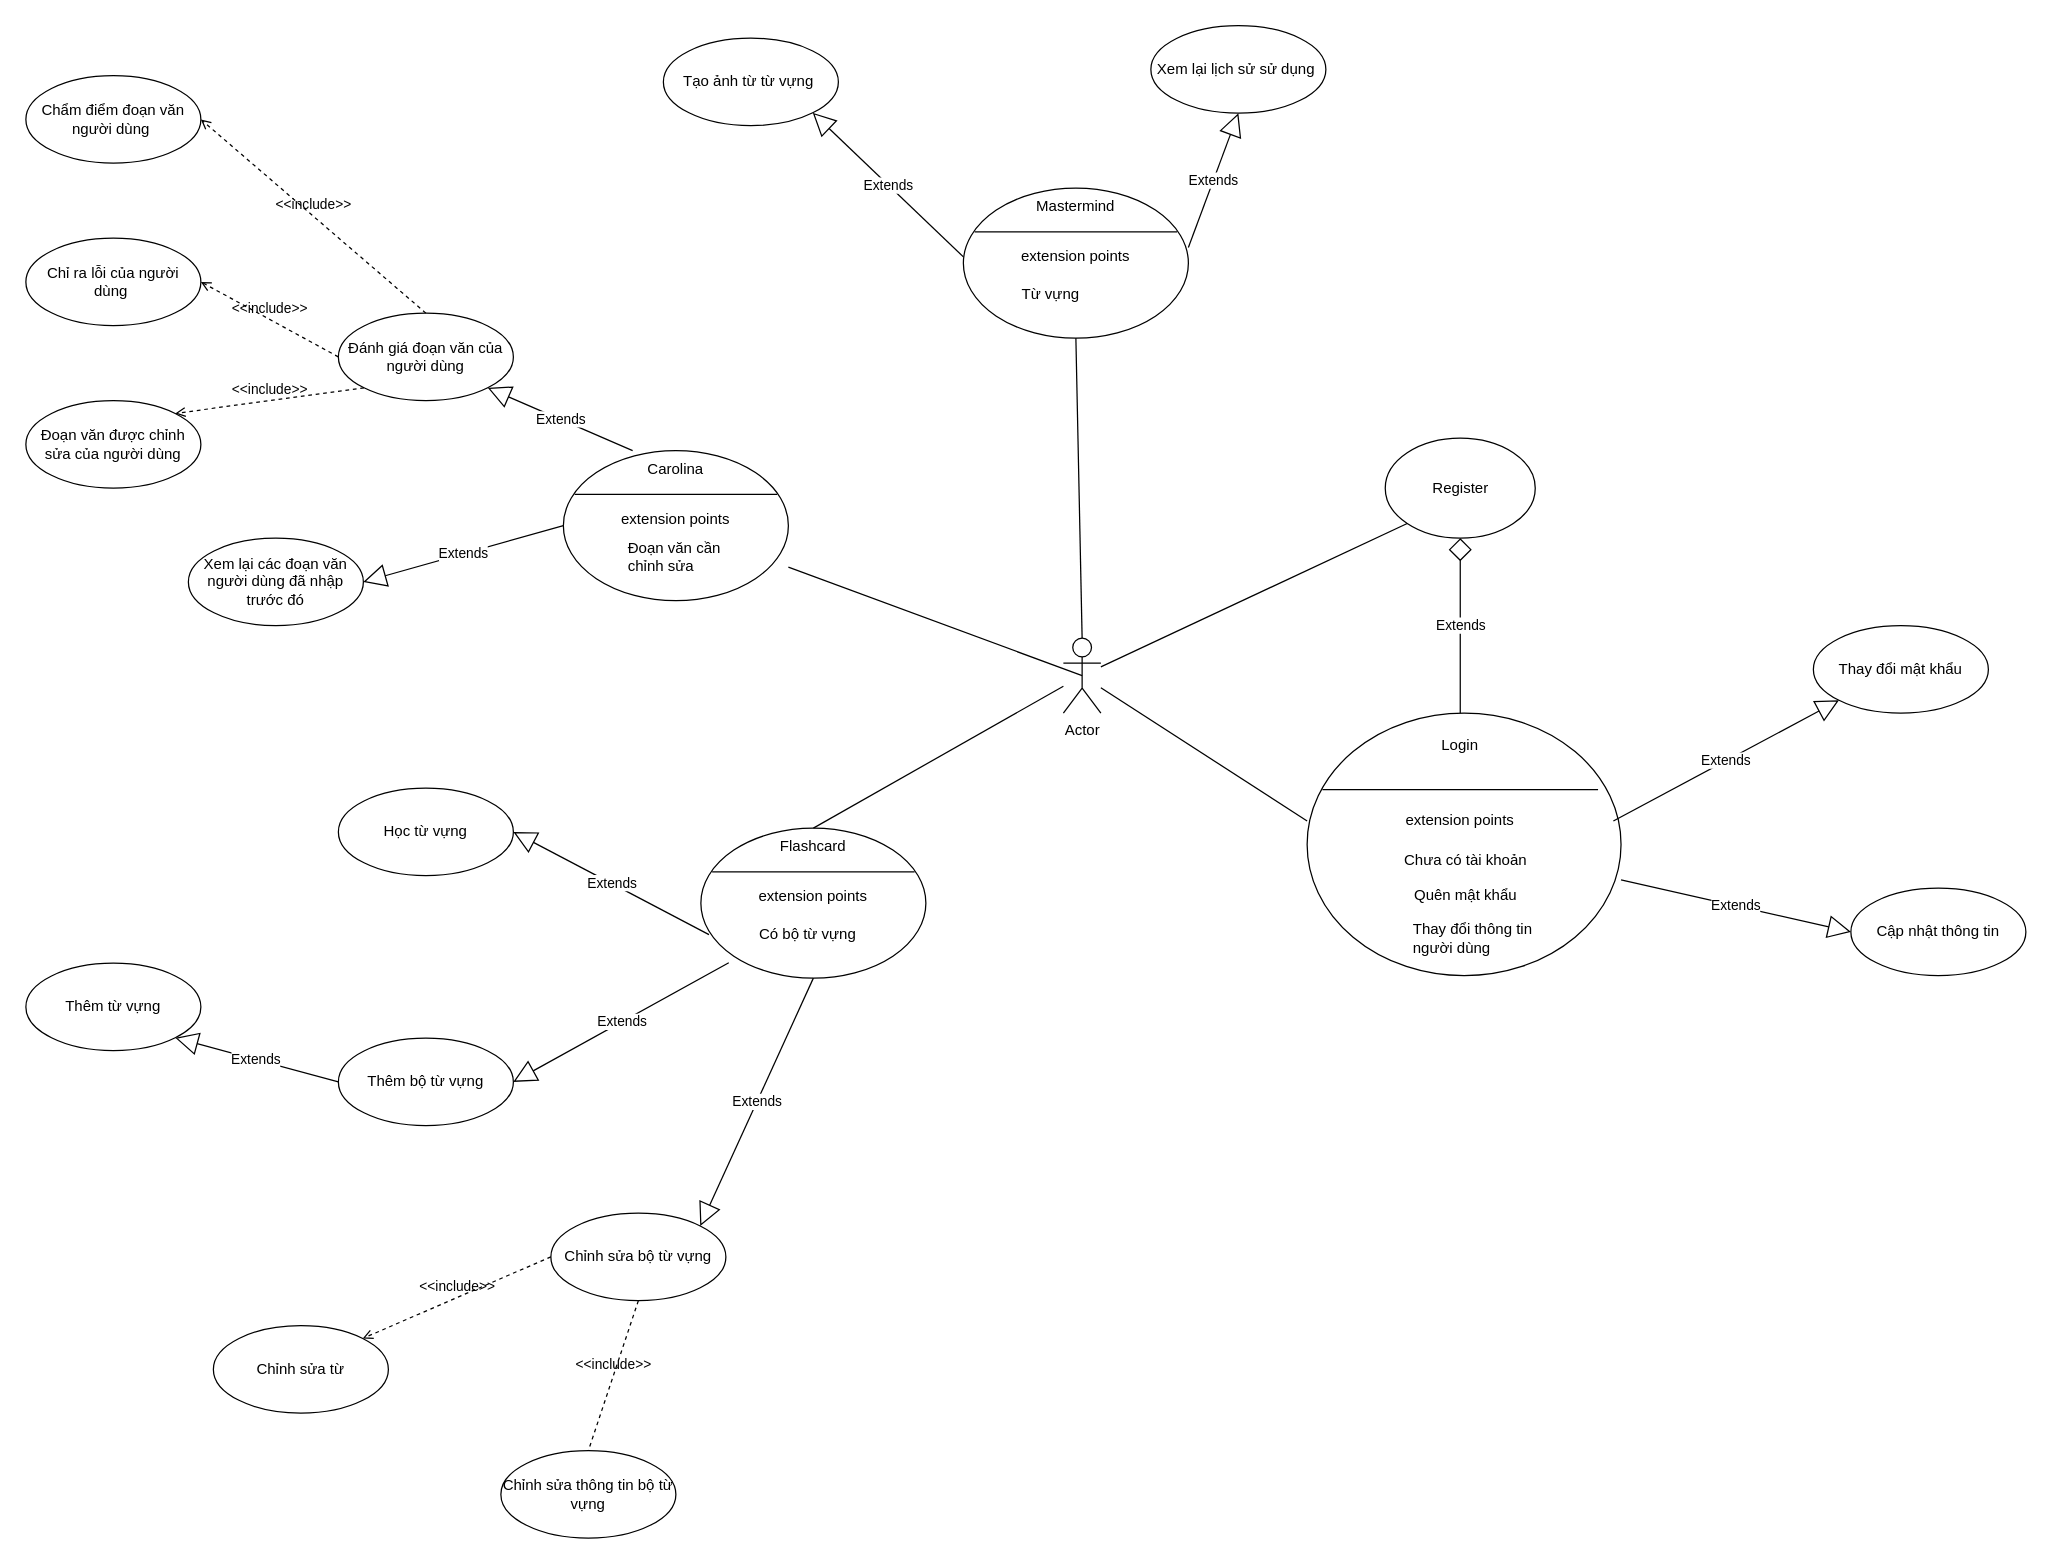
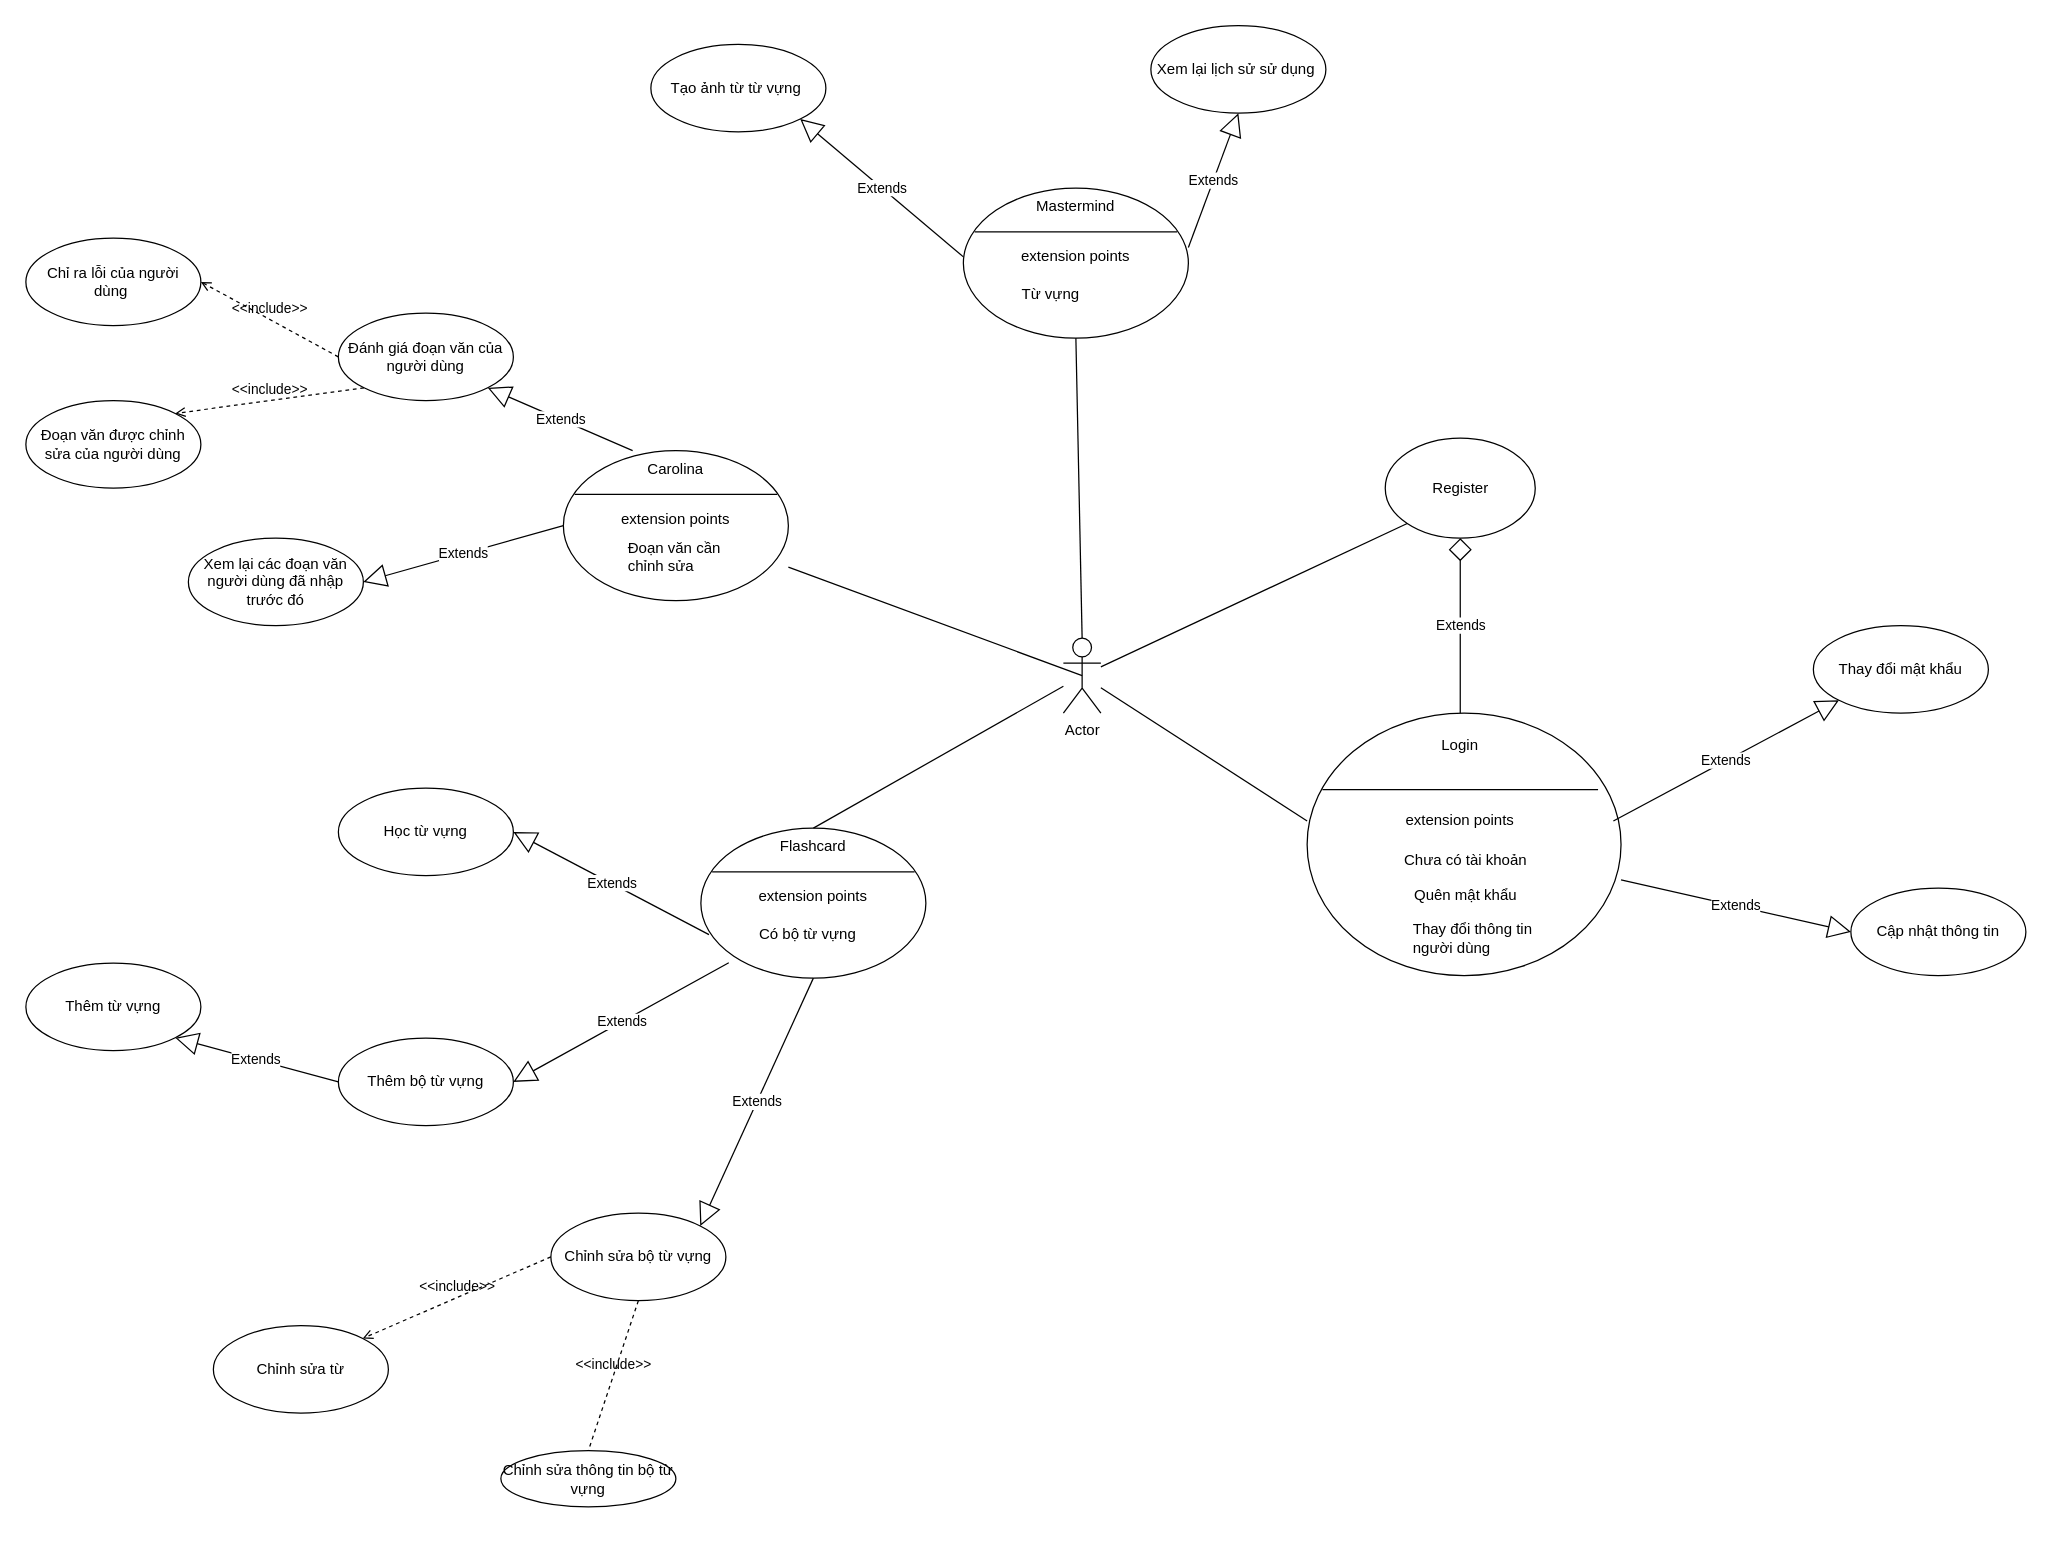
node "Tạo ảnh từ từ vựng": moved (751, 82) -> (738, 88)
node "Chẩm điểm đoạn văn người dùng": removed
edge "Đánh giá đoạn văn của người dùng" -> "Chẩm điểm đoạn văn người dùng": removed, label "<<include>>"
node "Chỉnh sửa thông tin bộ từ vựng": size 175x88 -> 175x56
